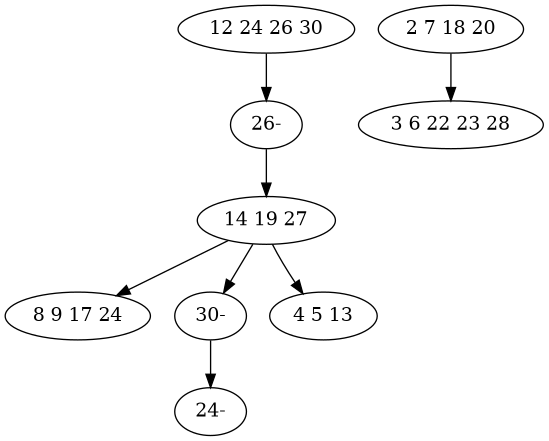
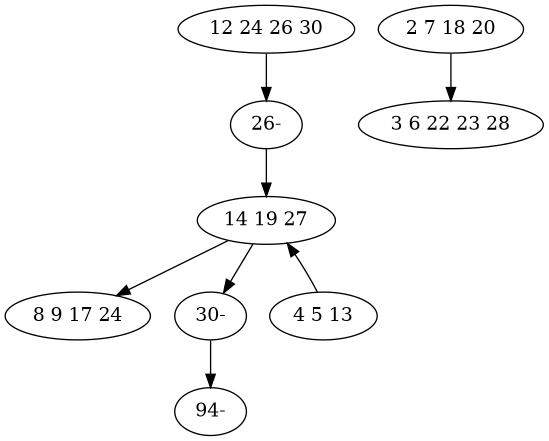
edge "14 19 27" -> "4 5 13": reversed
node "24-": label "24-" -> "94-"
